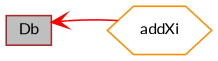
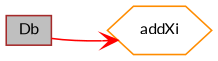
edge "addXi" -> "Db": reversed
